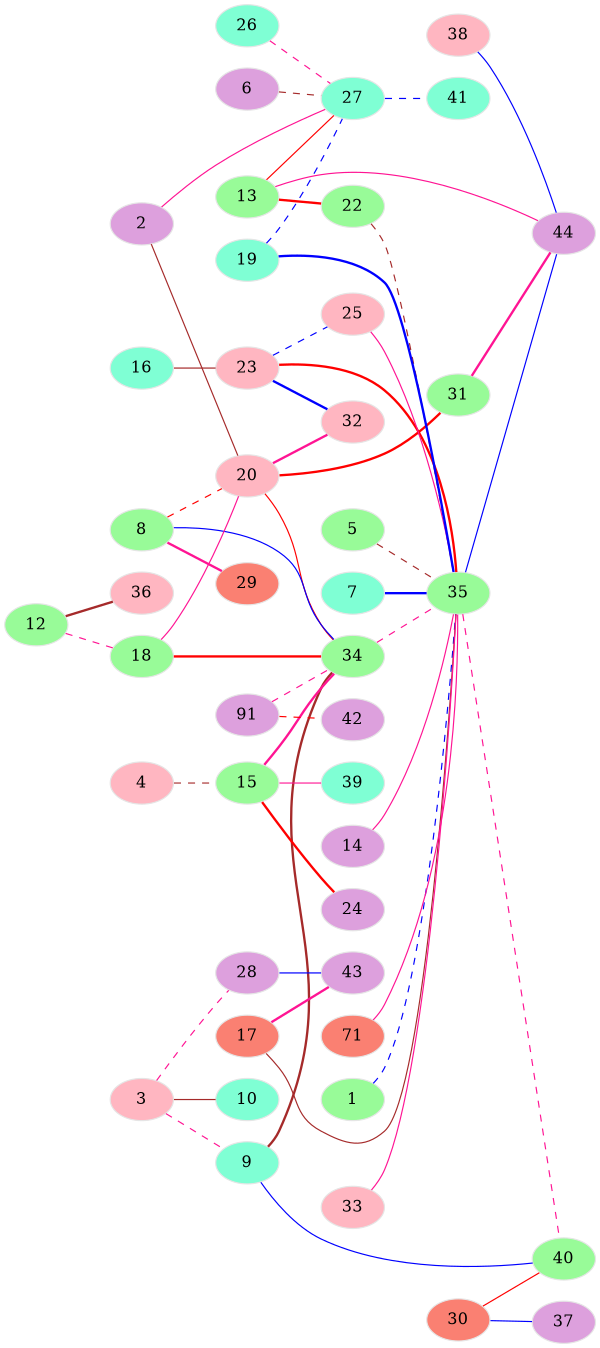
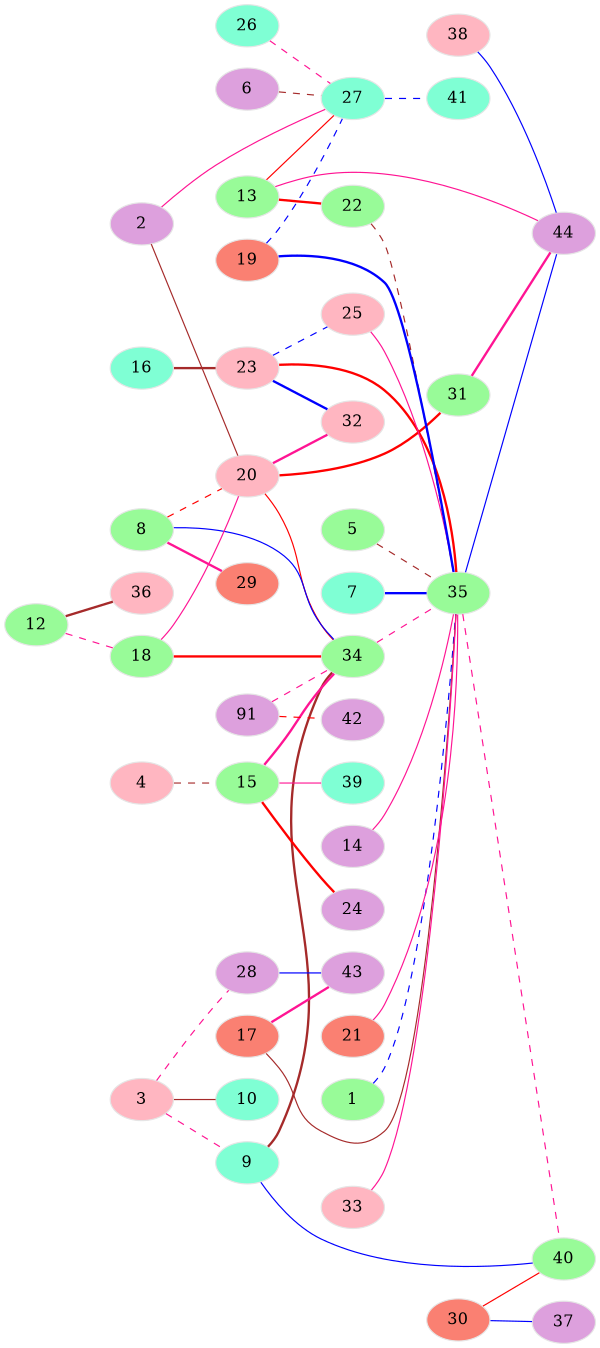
node "19": fillcolor aquamarine -> salmon
edge "16" -- "23": style solid -> bold
node "71": label "71" -> "21"
